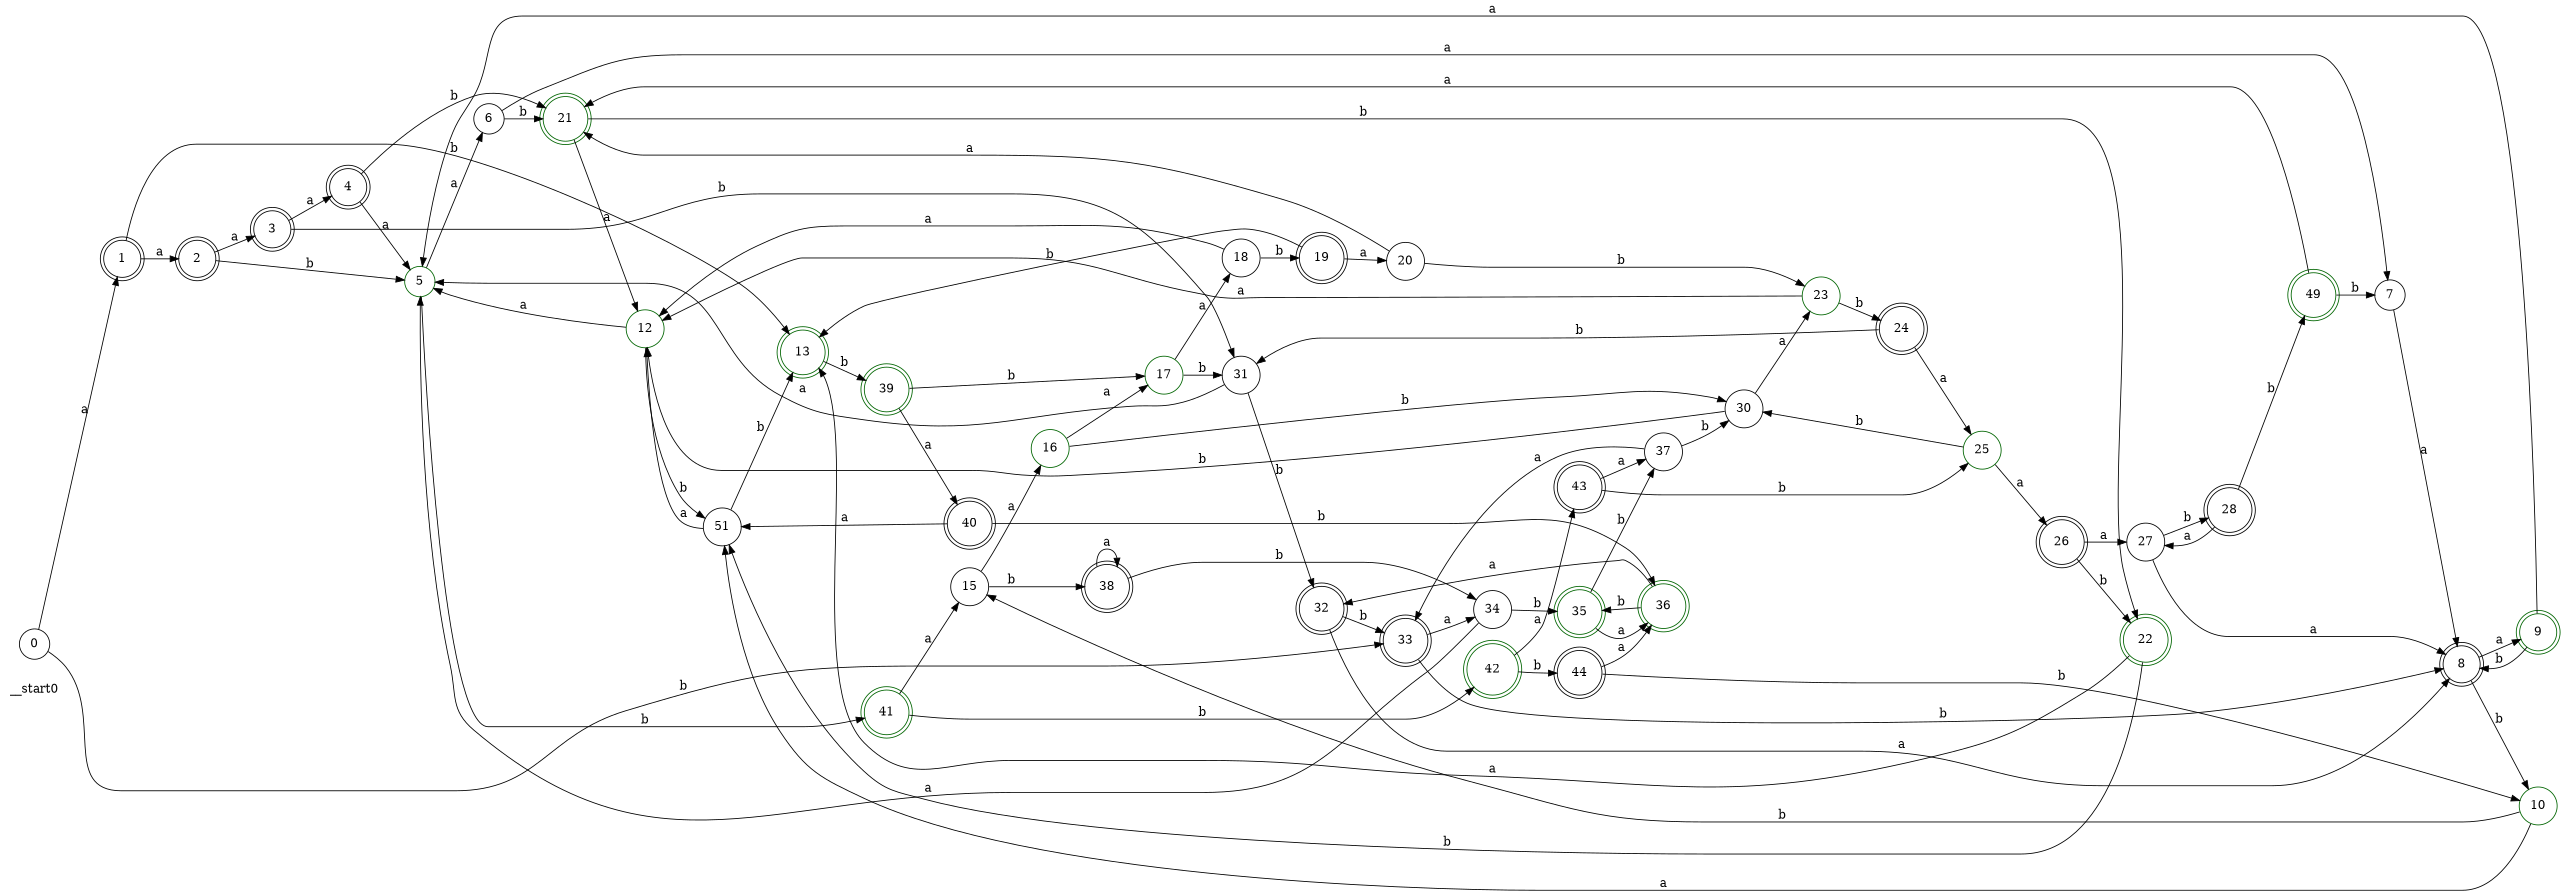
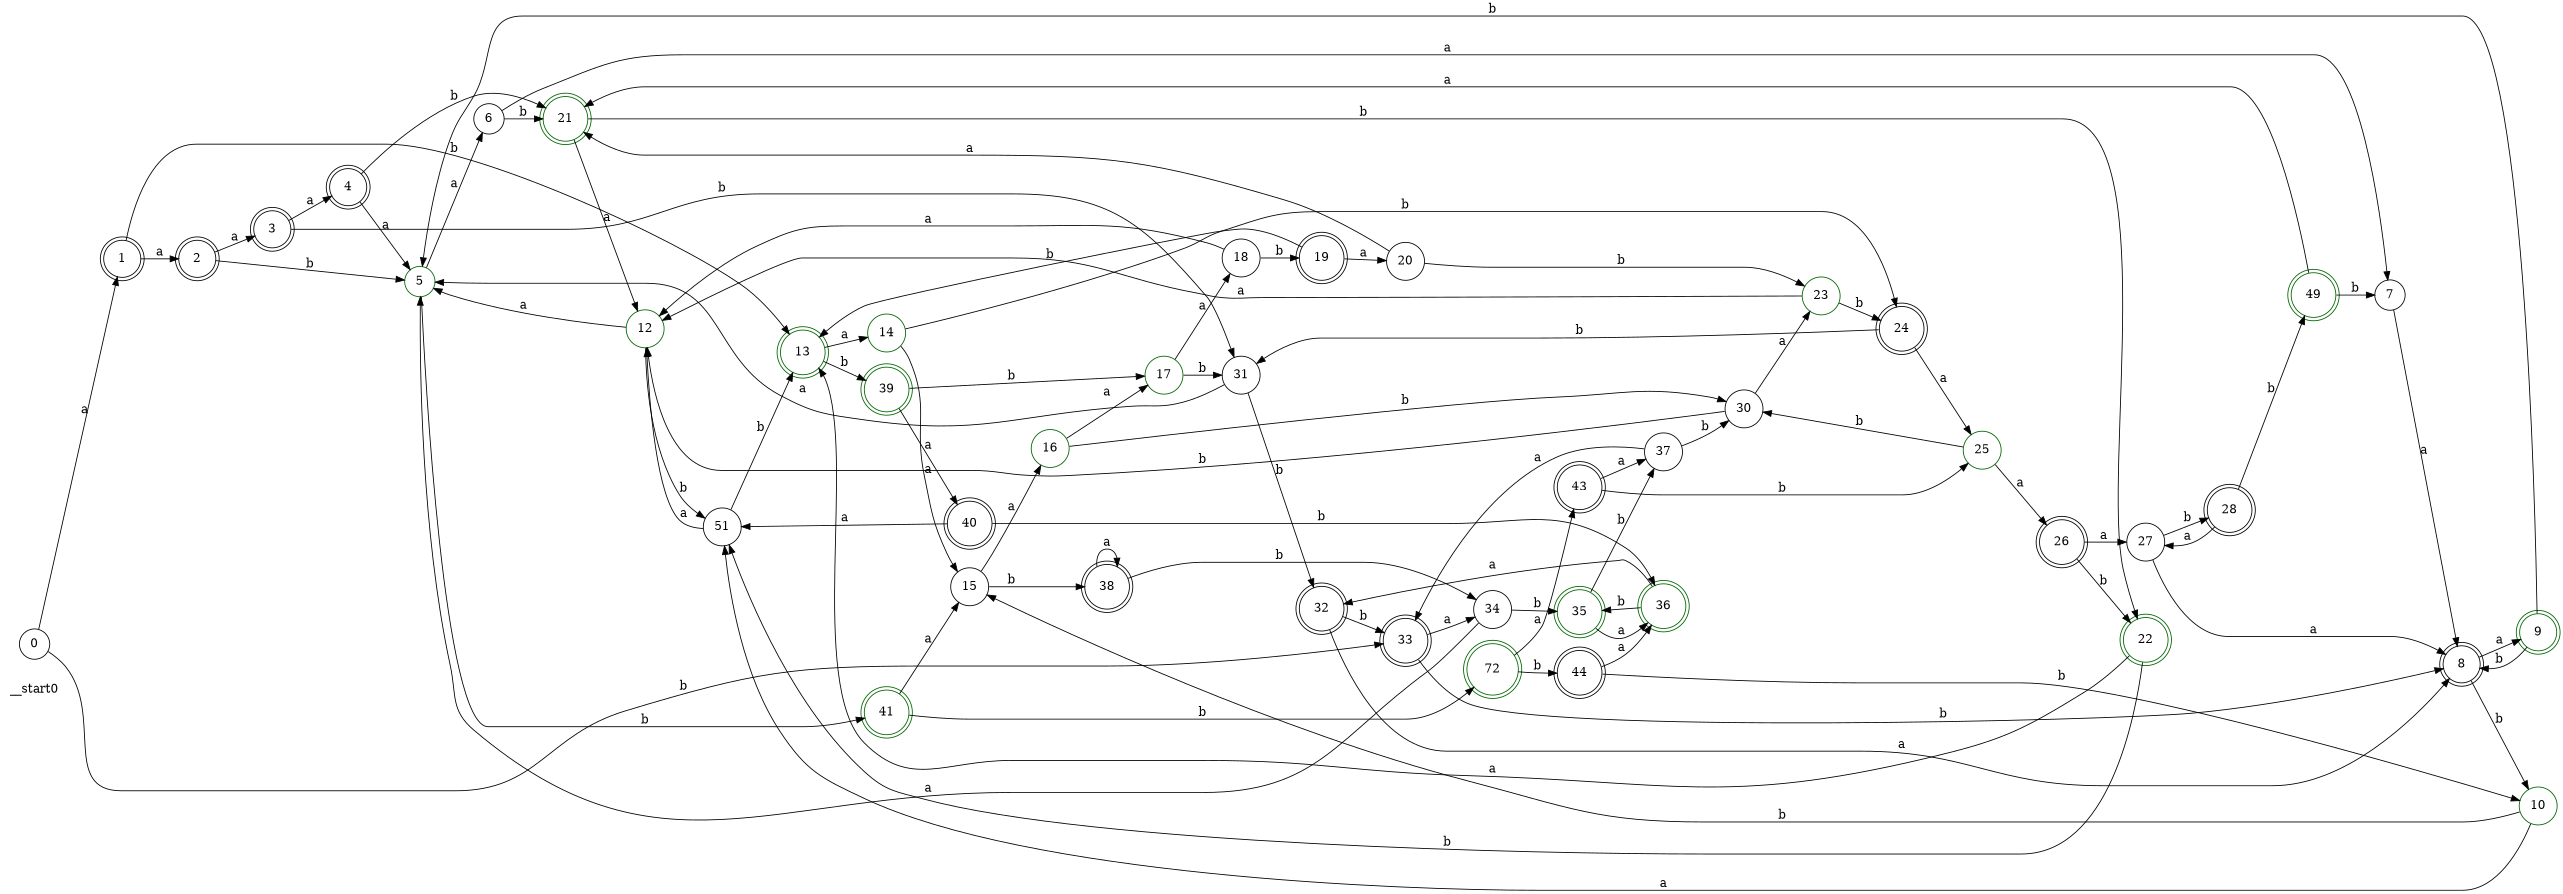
edge "9" -> "5": label "a" -> "b"
node "14": added
node "42": label "42" -> "72"
